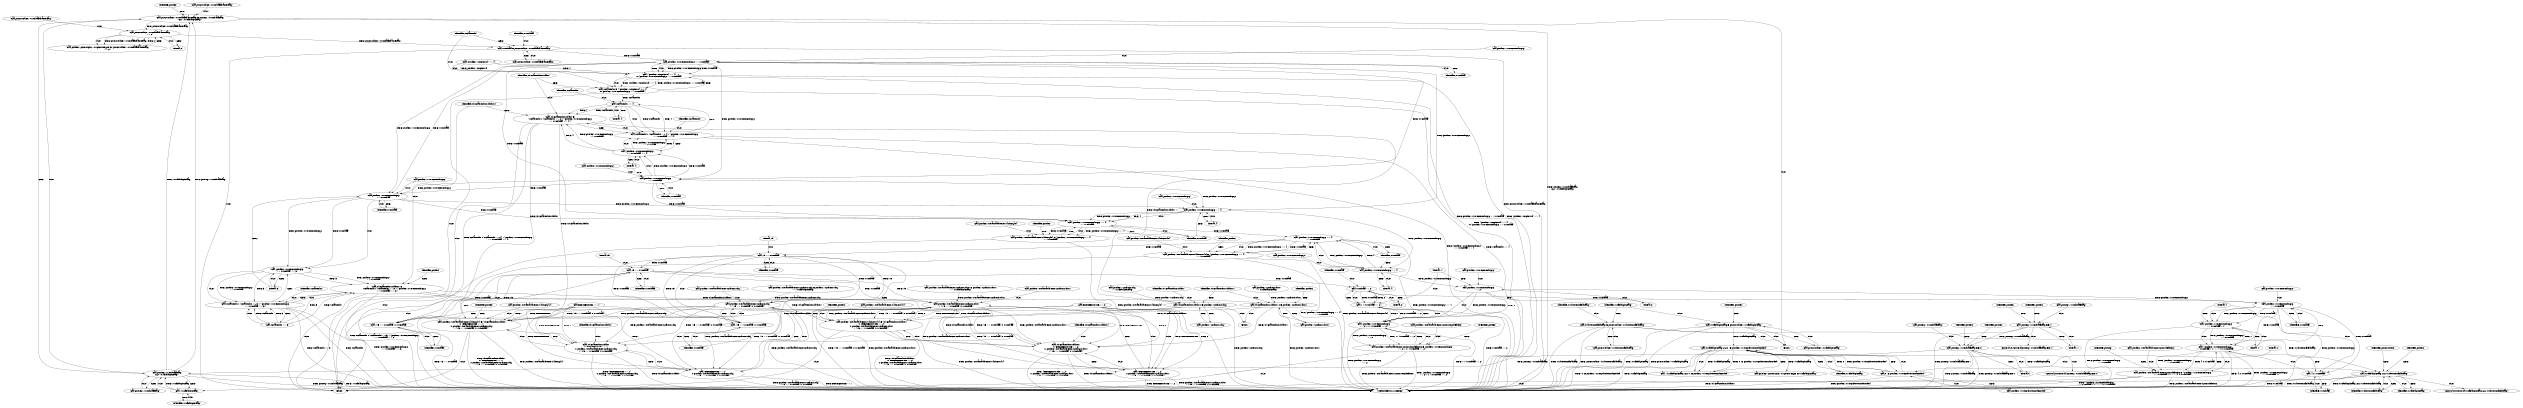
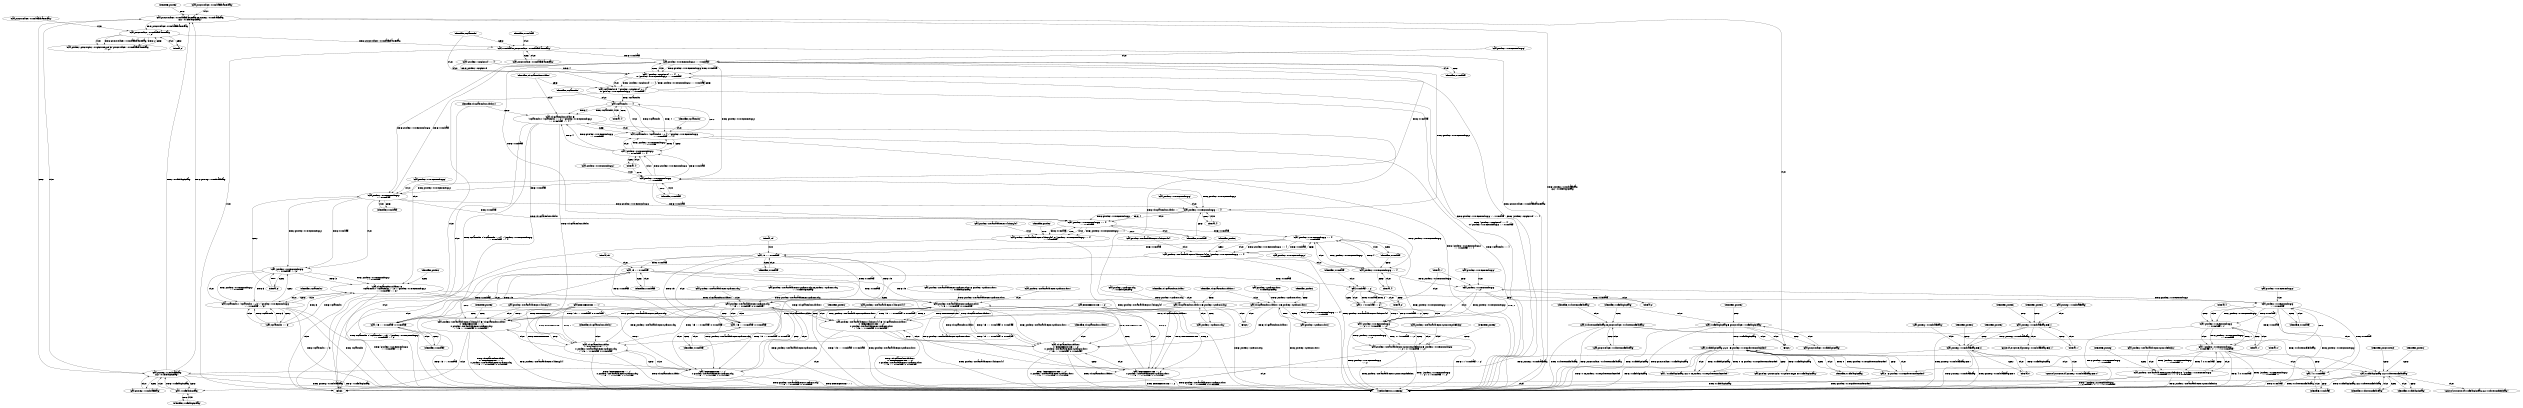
edge "(Literal,3)" -> "(Call,(ps_dec->u1_recon_mb_grp >> u1_mbaff) << 3)": label "AST: " -> "LEN: "
edge "(Call,ps_dec->u2_frm_wd_y)" -> "(Call,ui16_lastmbs_widthY += ps_dec->u2_frm_wd_y)": label "CFG: " -> "AST: "
edge "(Call,1 - (u1_mbaff << 2))" -> "(MethodReturn,WORD32)": removed, label "DDG: u1_mbaff << 2"
edge "(Call,u1_field_pic_flag && u1_bottom_field_flag)" -> "(Call,!u1_field_inc_flag)": label "DDG: ui16_lastmbs_widthUV" -> "DDG: u1_field_pic_flag"
node "(Call,ps_dec->u1_top_bottom_decoded)": removed
